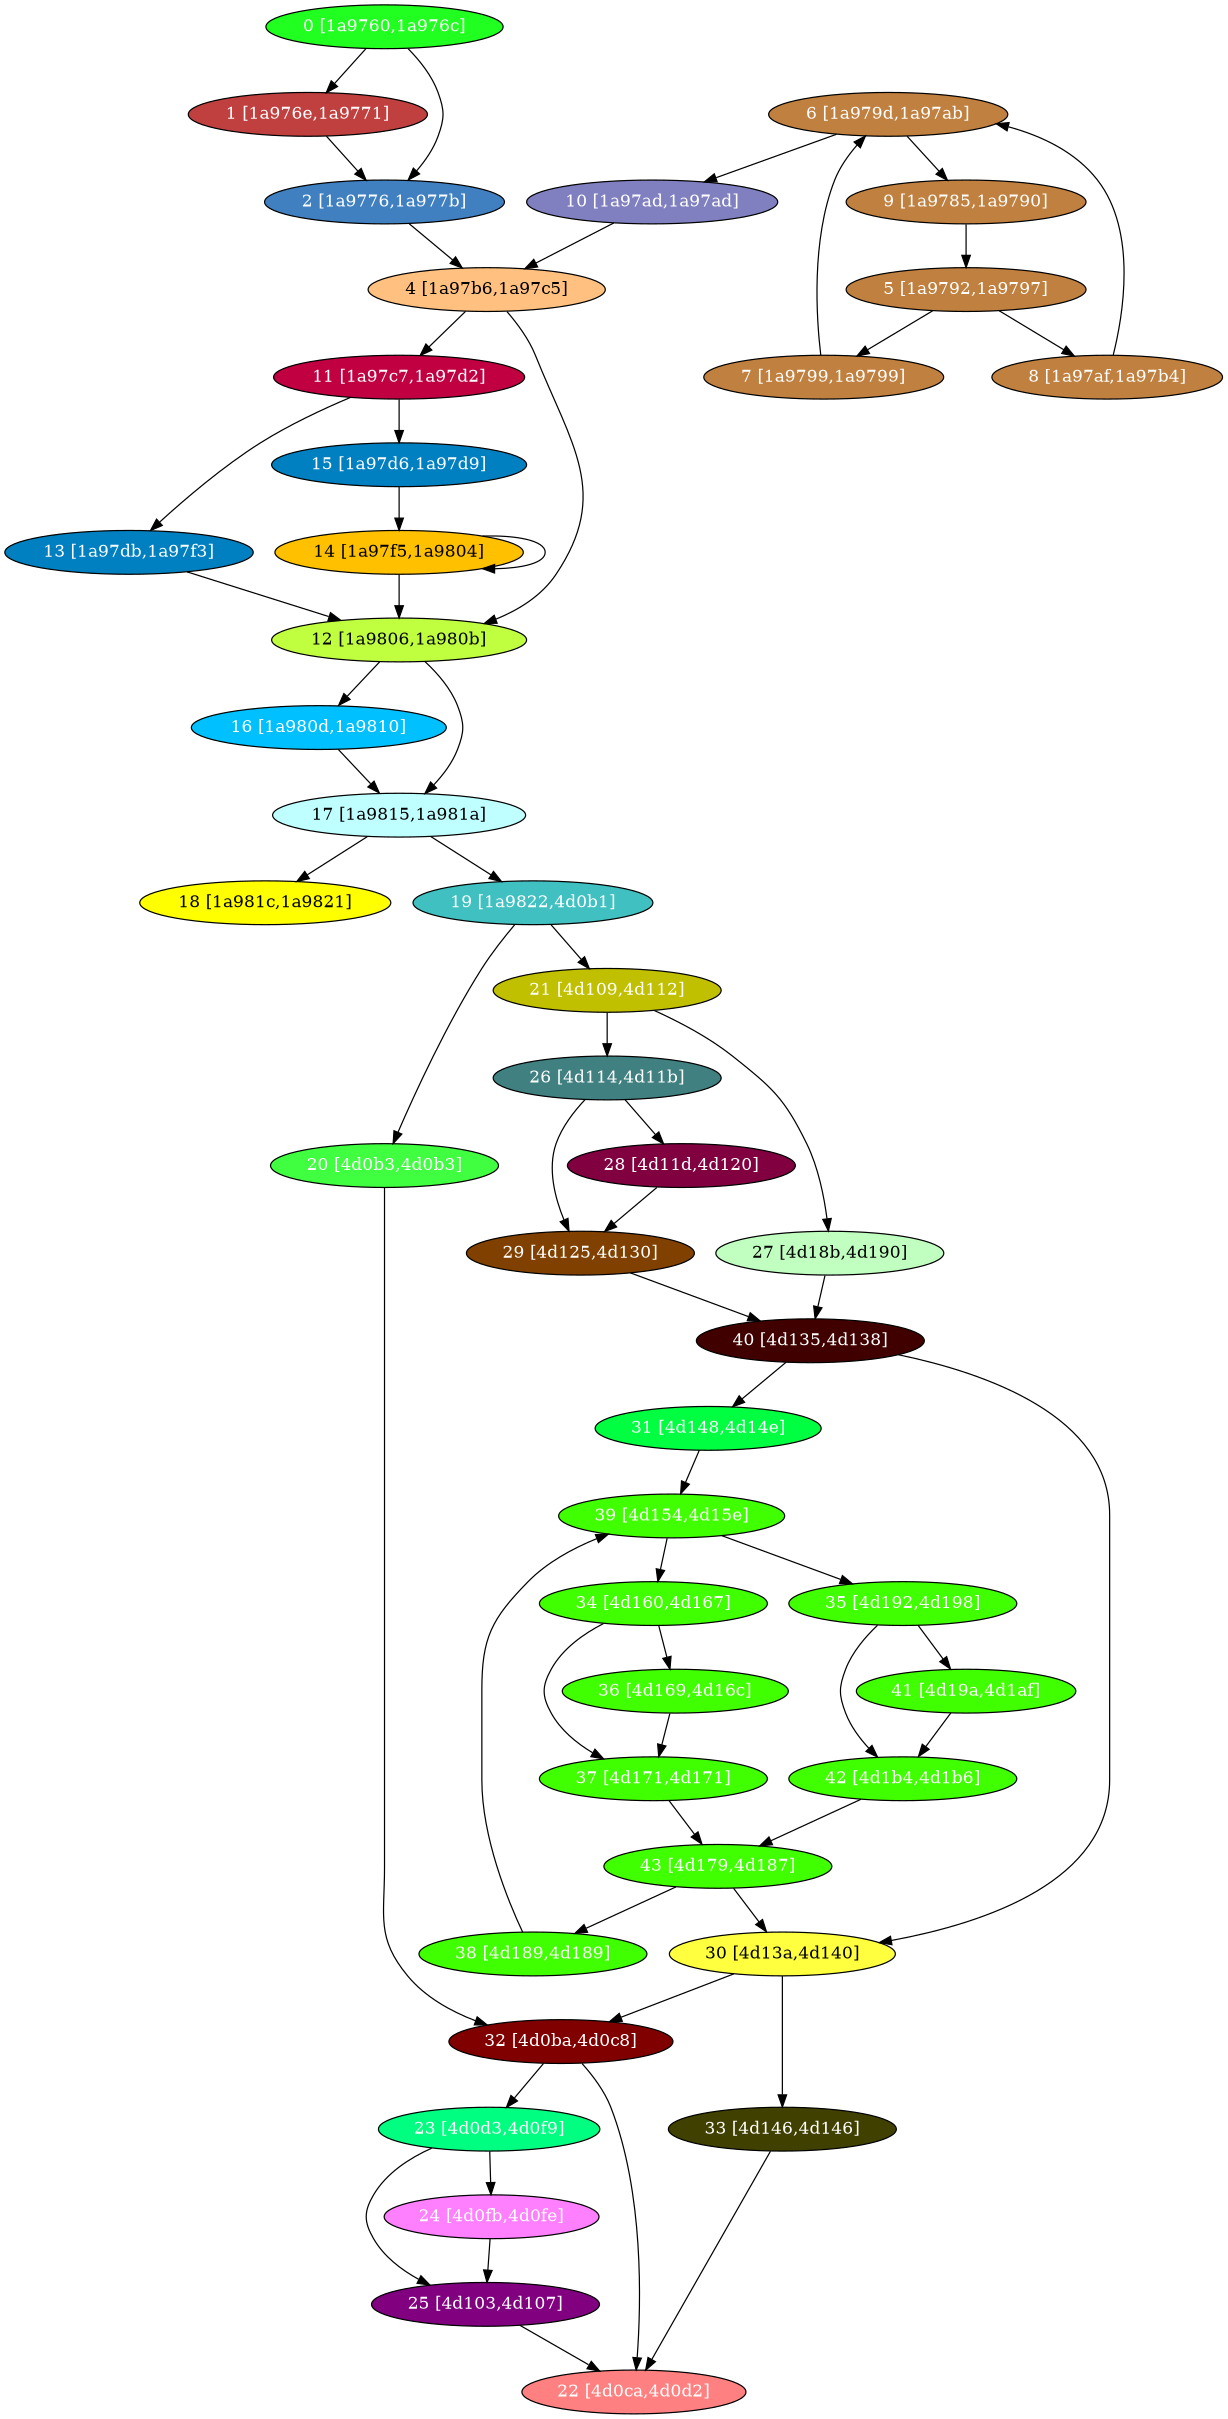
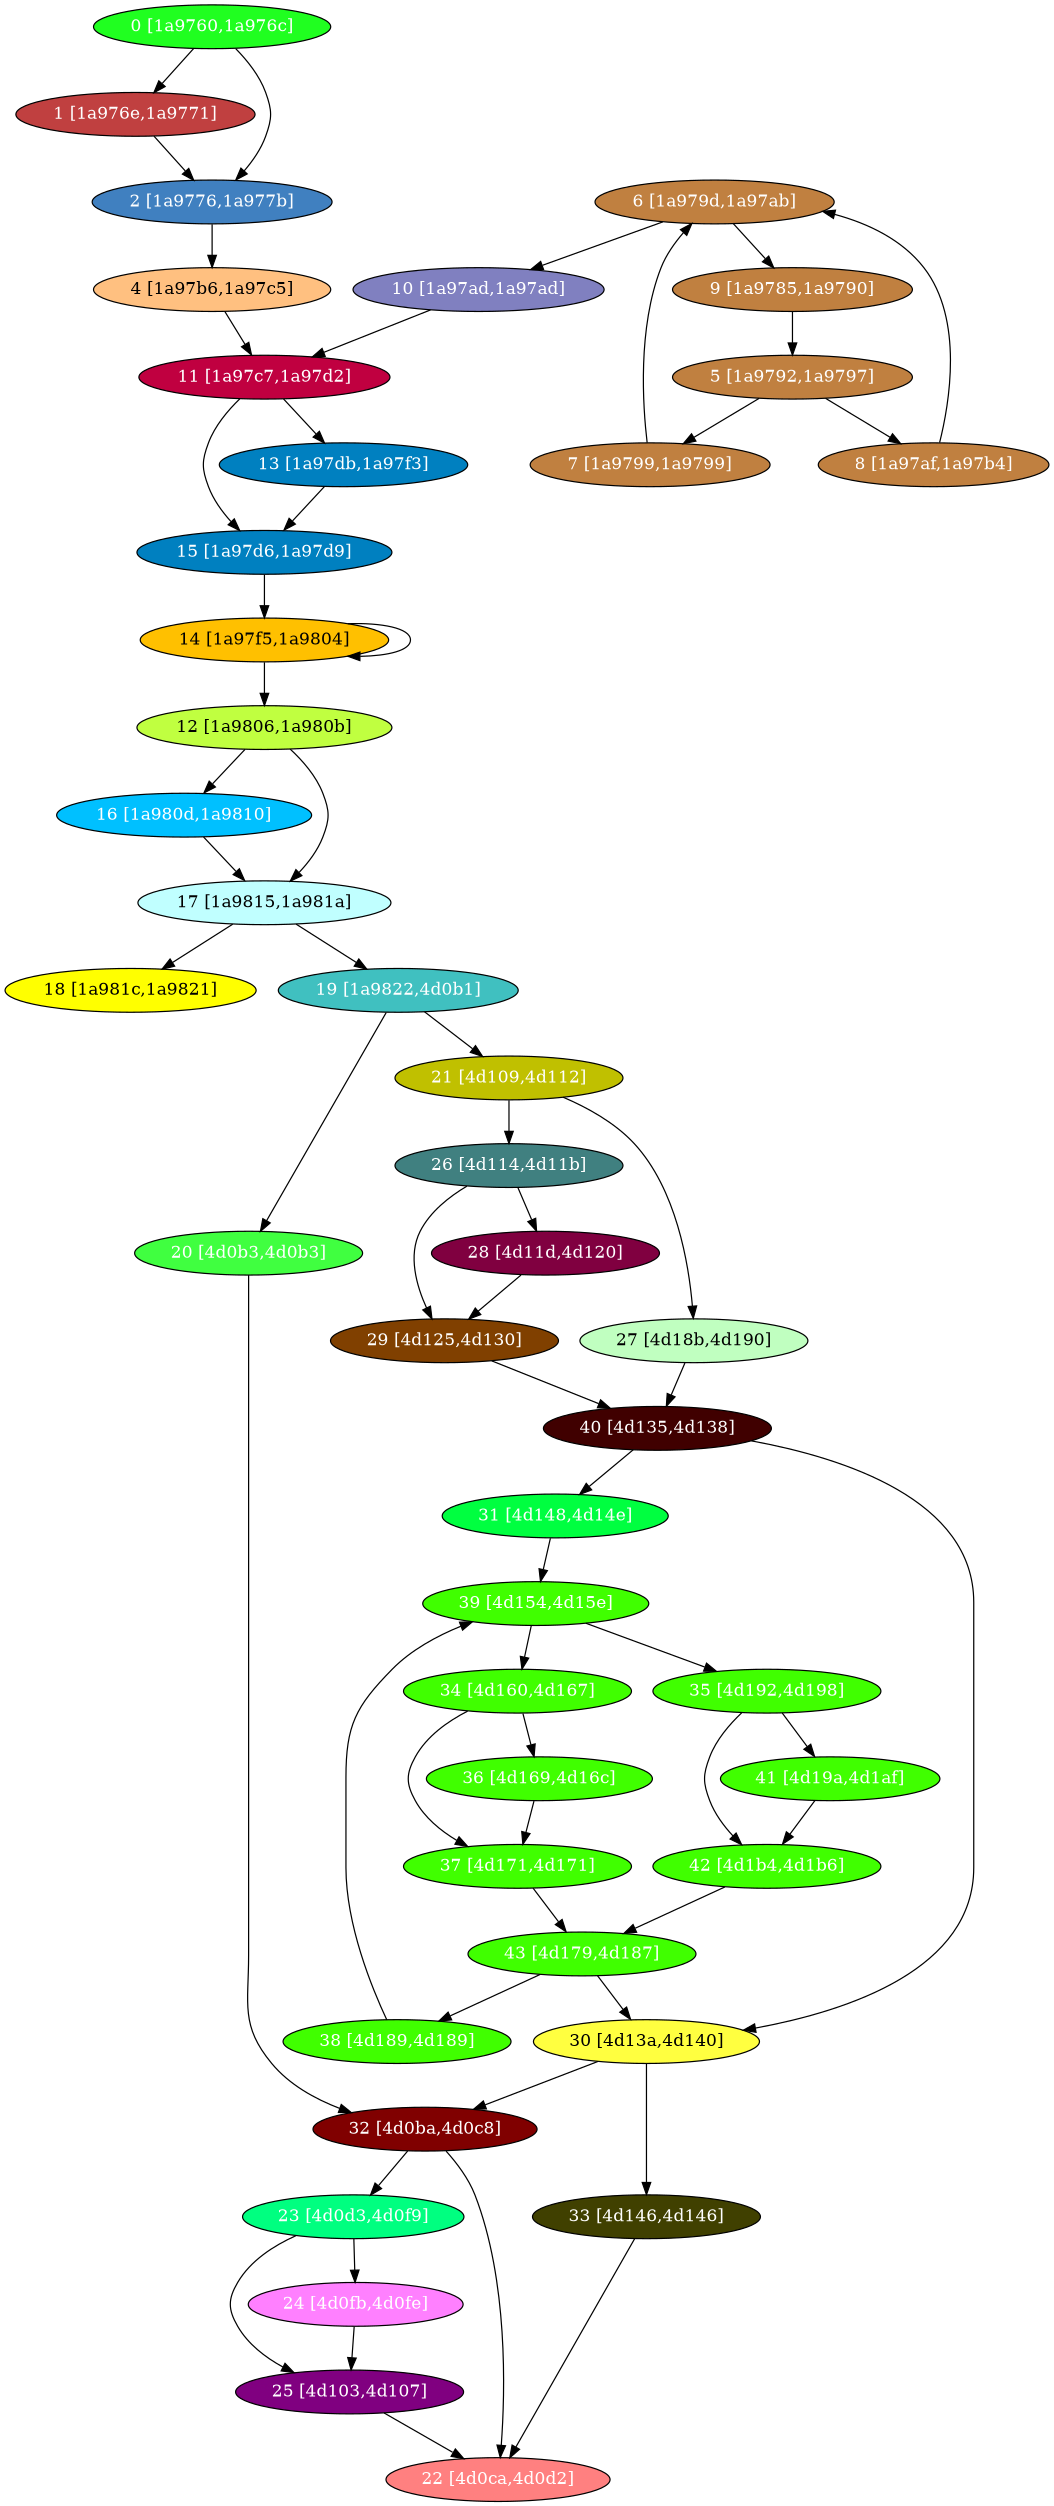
edge "10 [1a97ad,1a97ad]" -> "4 [1a97b6,1a97c5]": now "10 [1a97ad,1a97ad]" -> "11 [1a97c7,1a97d2]"
edge "4 [1a97b6,1a97c5]" -> "12 [1a9806,1a980b]": removed
edge "13 [1a97db,1a97f3]" -> "12 [1a9806,1a980b]": now "13 [1a97db,1a97f3]" -> "15 [1a97d6,1a97d9]"
